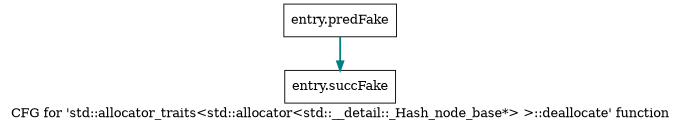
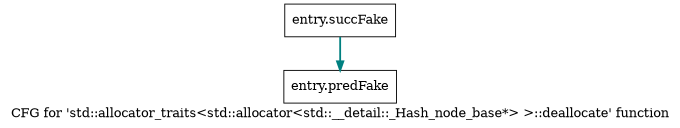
edge "entry.predFake" -> "entry.succFake": reversed
